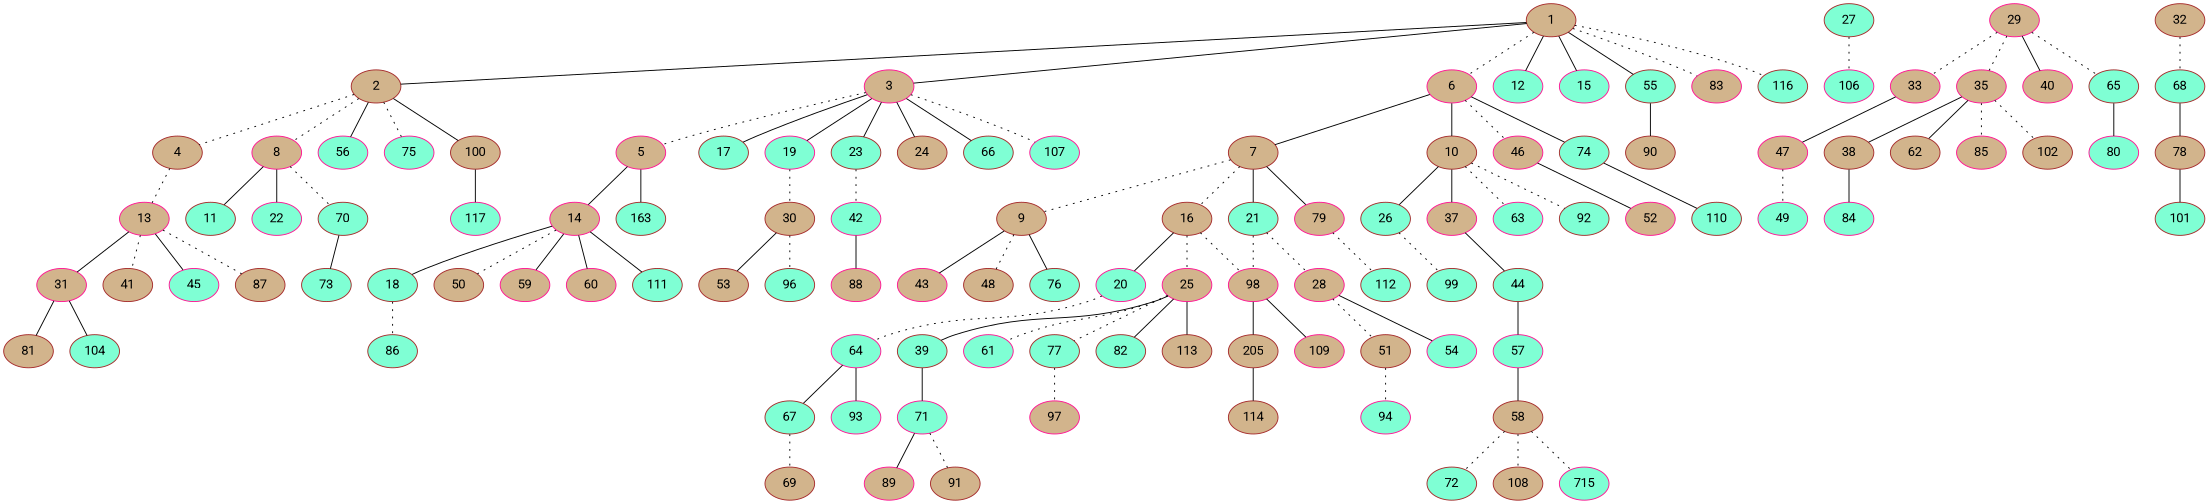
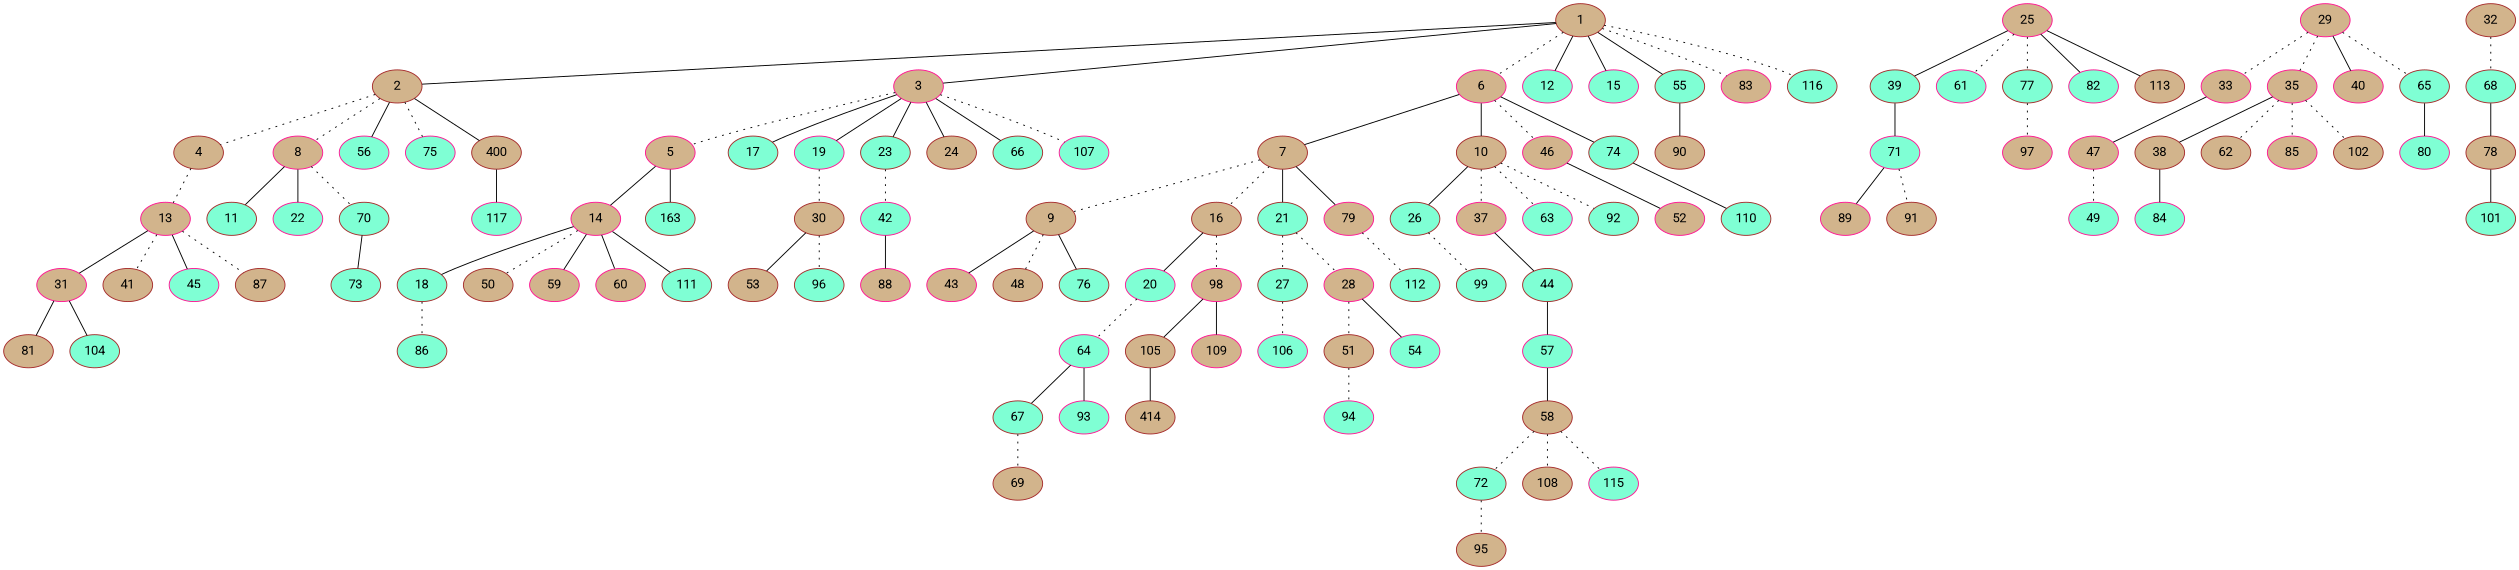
edge "35" -- "62": style solid -> dotted
node "100": label "100" -> "400"
edge "10" -- "37": style solid -> dotted
edge "16" -- "25": removed
edge "21" -- "98": now "21" -- "27"
node "82": color brown -> deeppink
node "205": label "205" -> "105"
node "114": label "114" -> "414"
node "715": label "715" -> "115"
node "95": added
